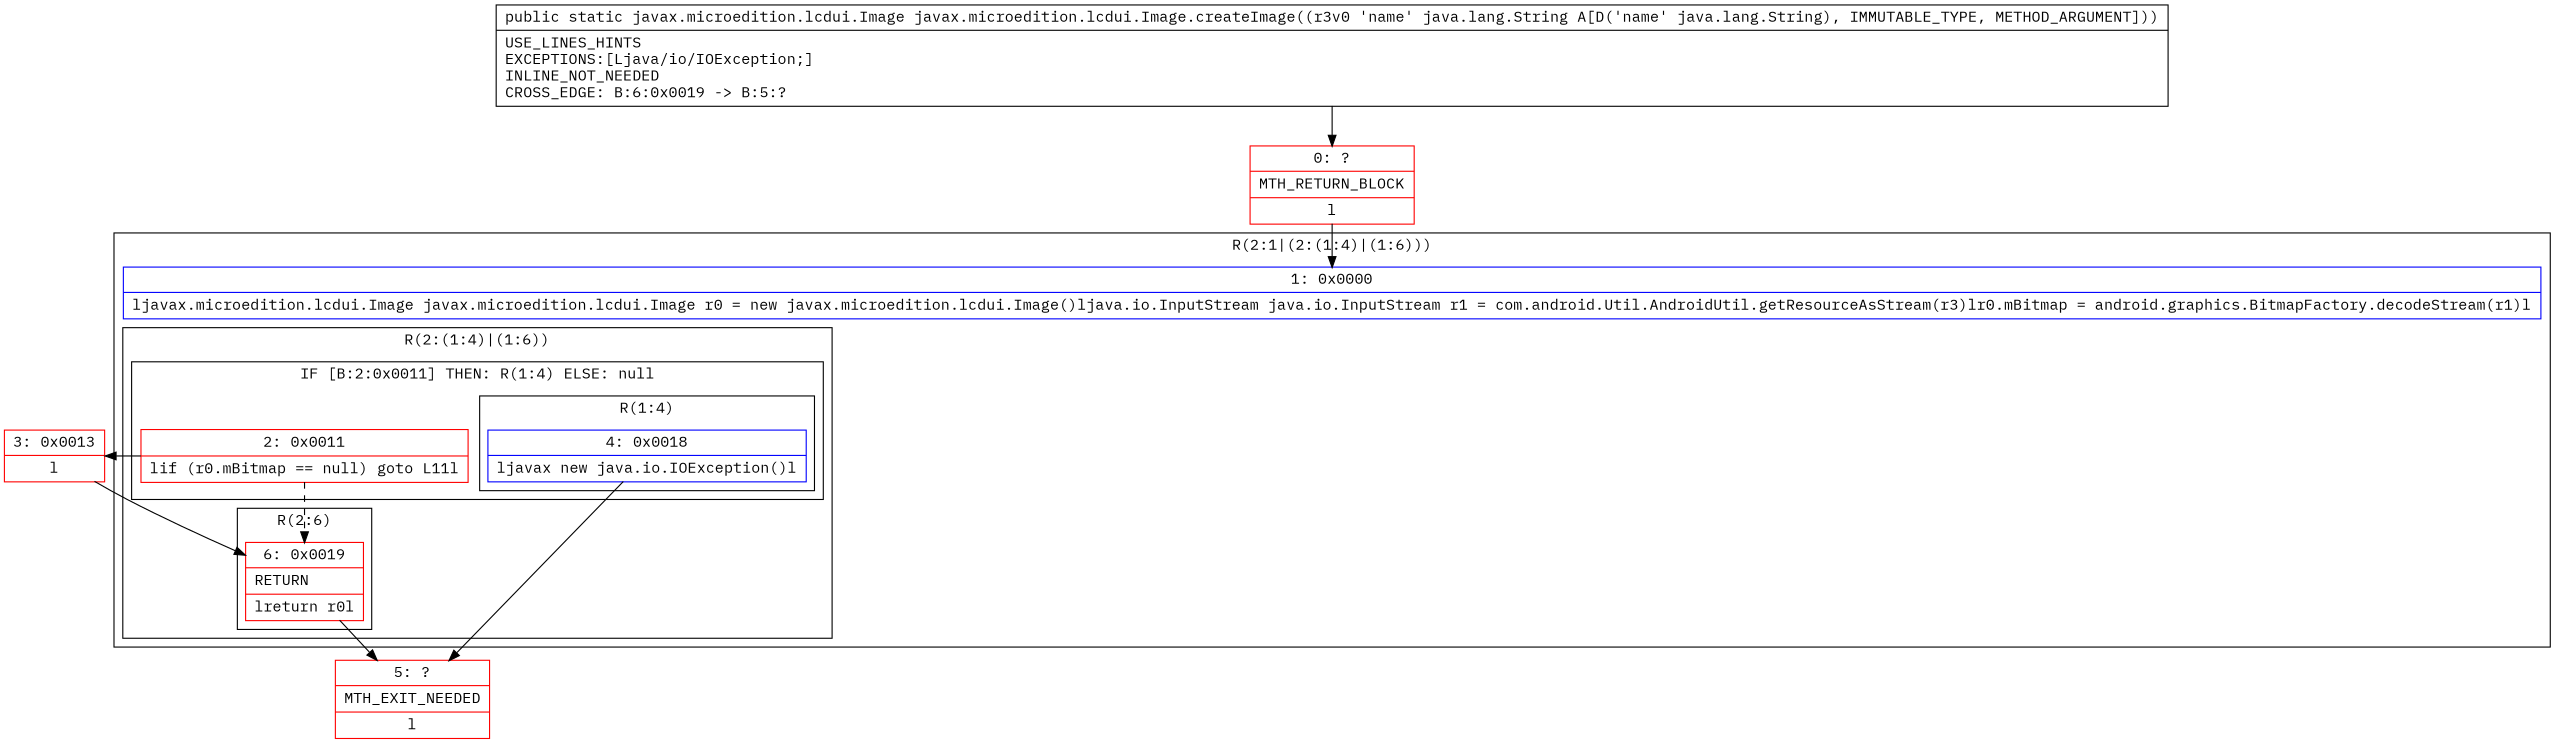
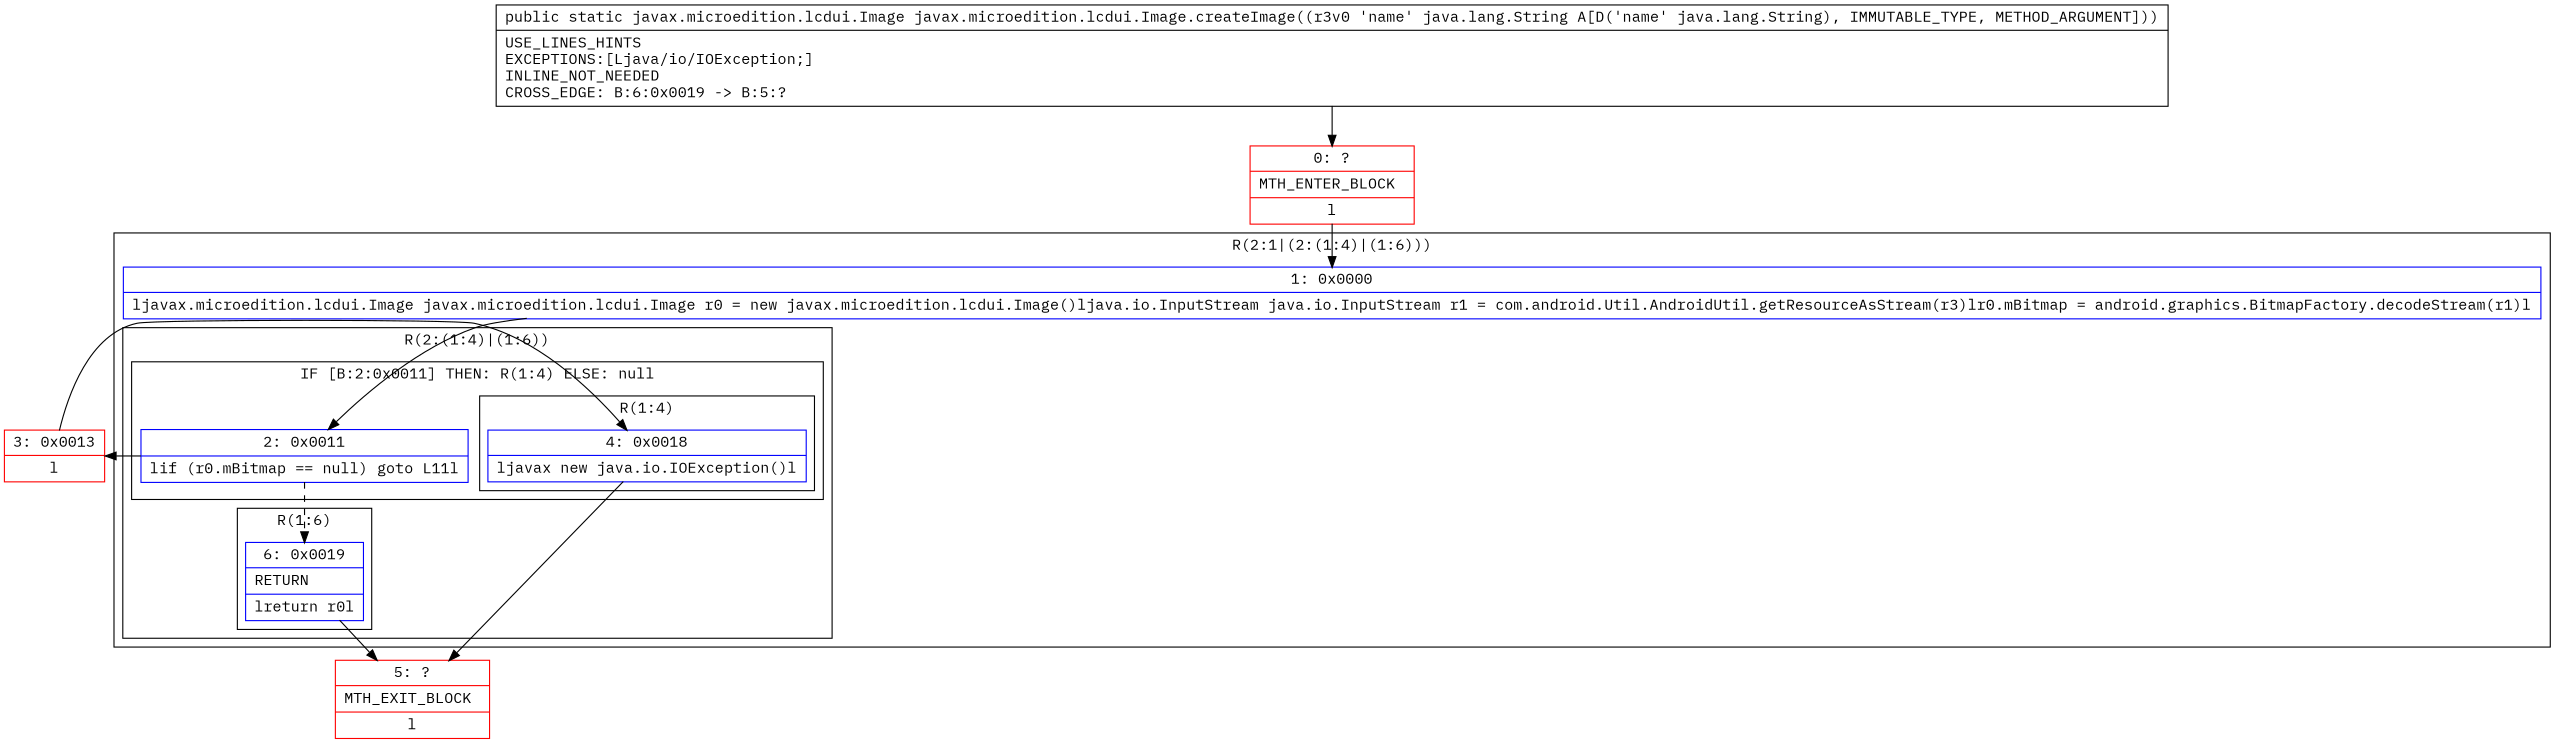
node "0: ?": text "MTH_RETURN_BLOCK" -> "MTH_ENTER_BLOCK"
edge "1: 0x0000" -> "2: 0x0011": added
node "2: 0x0011": color red -> blue
edge "3: 0x0013" -> "6: 0x0019": now "3: 0x0013" -> "4: 0x0018"
cluster "R(2:6)": label "R(2:6)" -> "R(1:6)"
node "6: 0x0019": color red -> blue
node "5: ?": text "MTH_EXIT_NEEDED" -> "MTH_EXIT_BLOCK"
